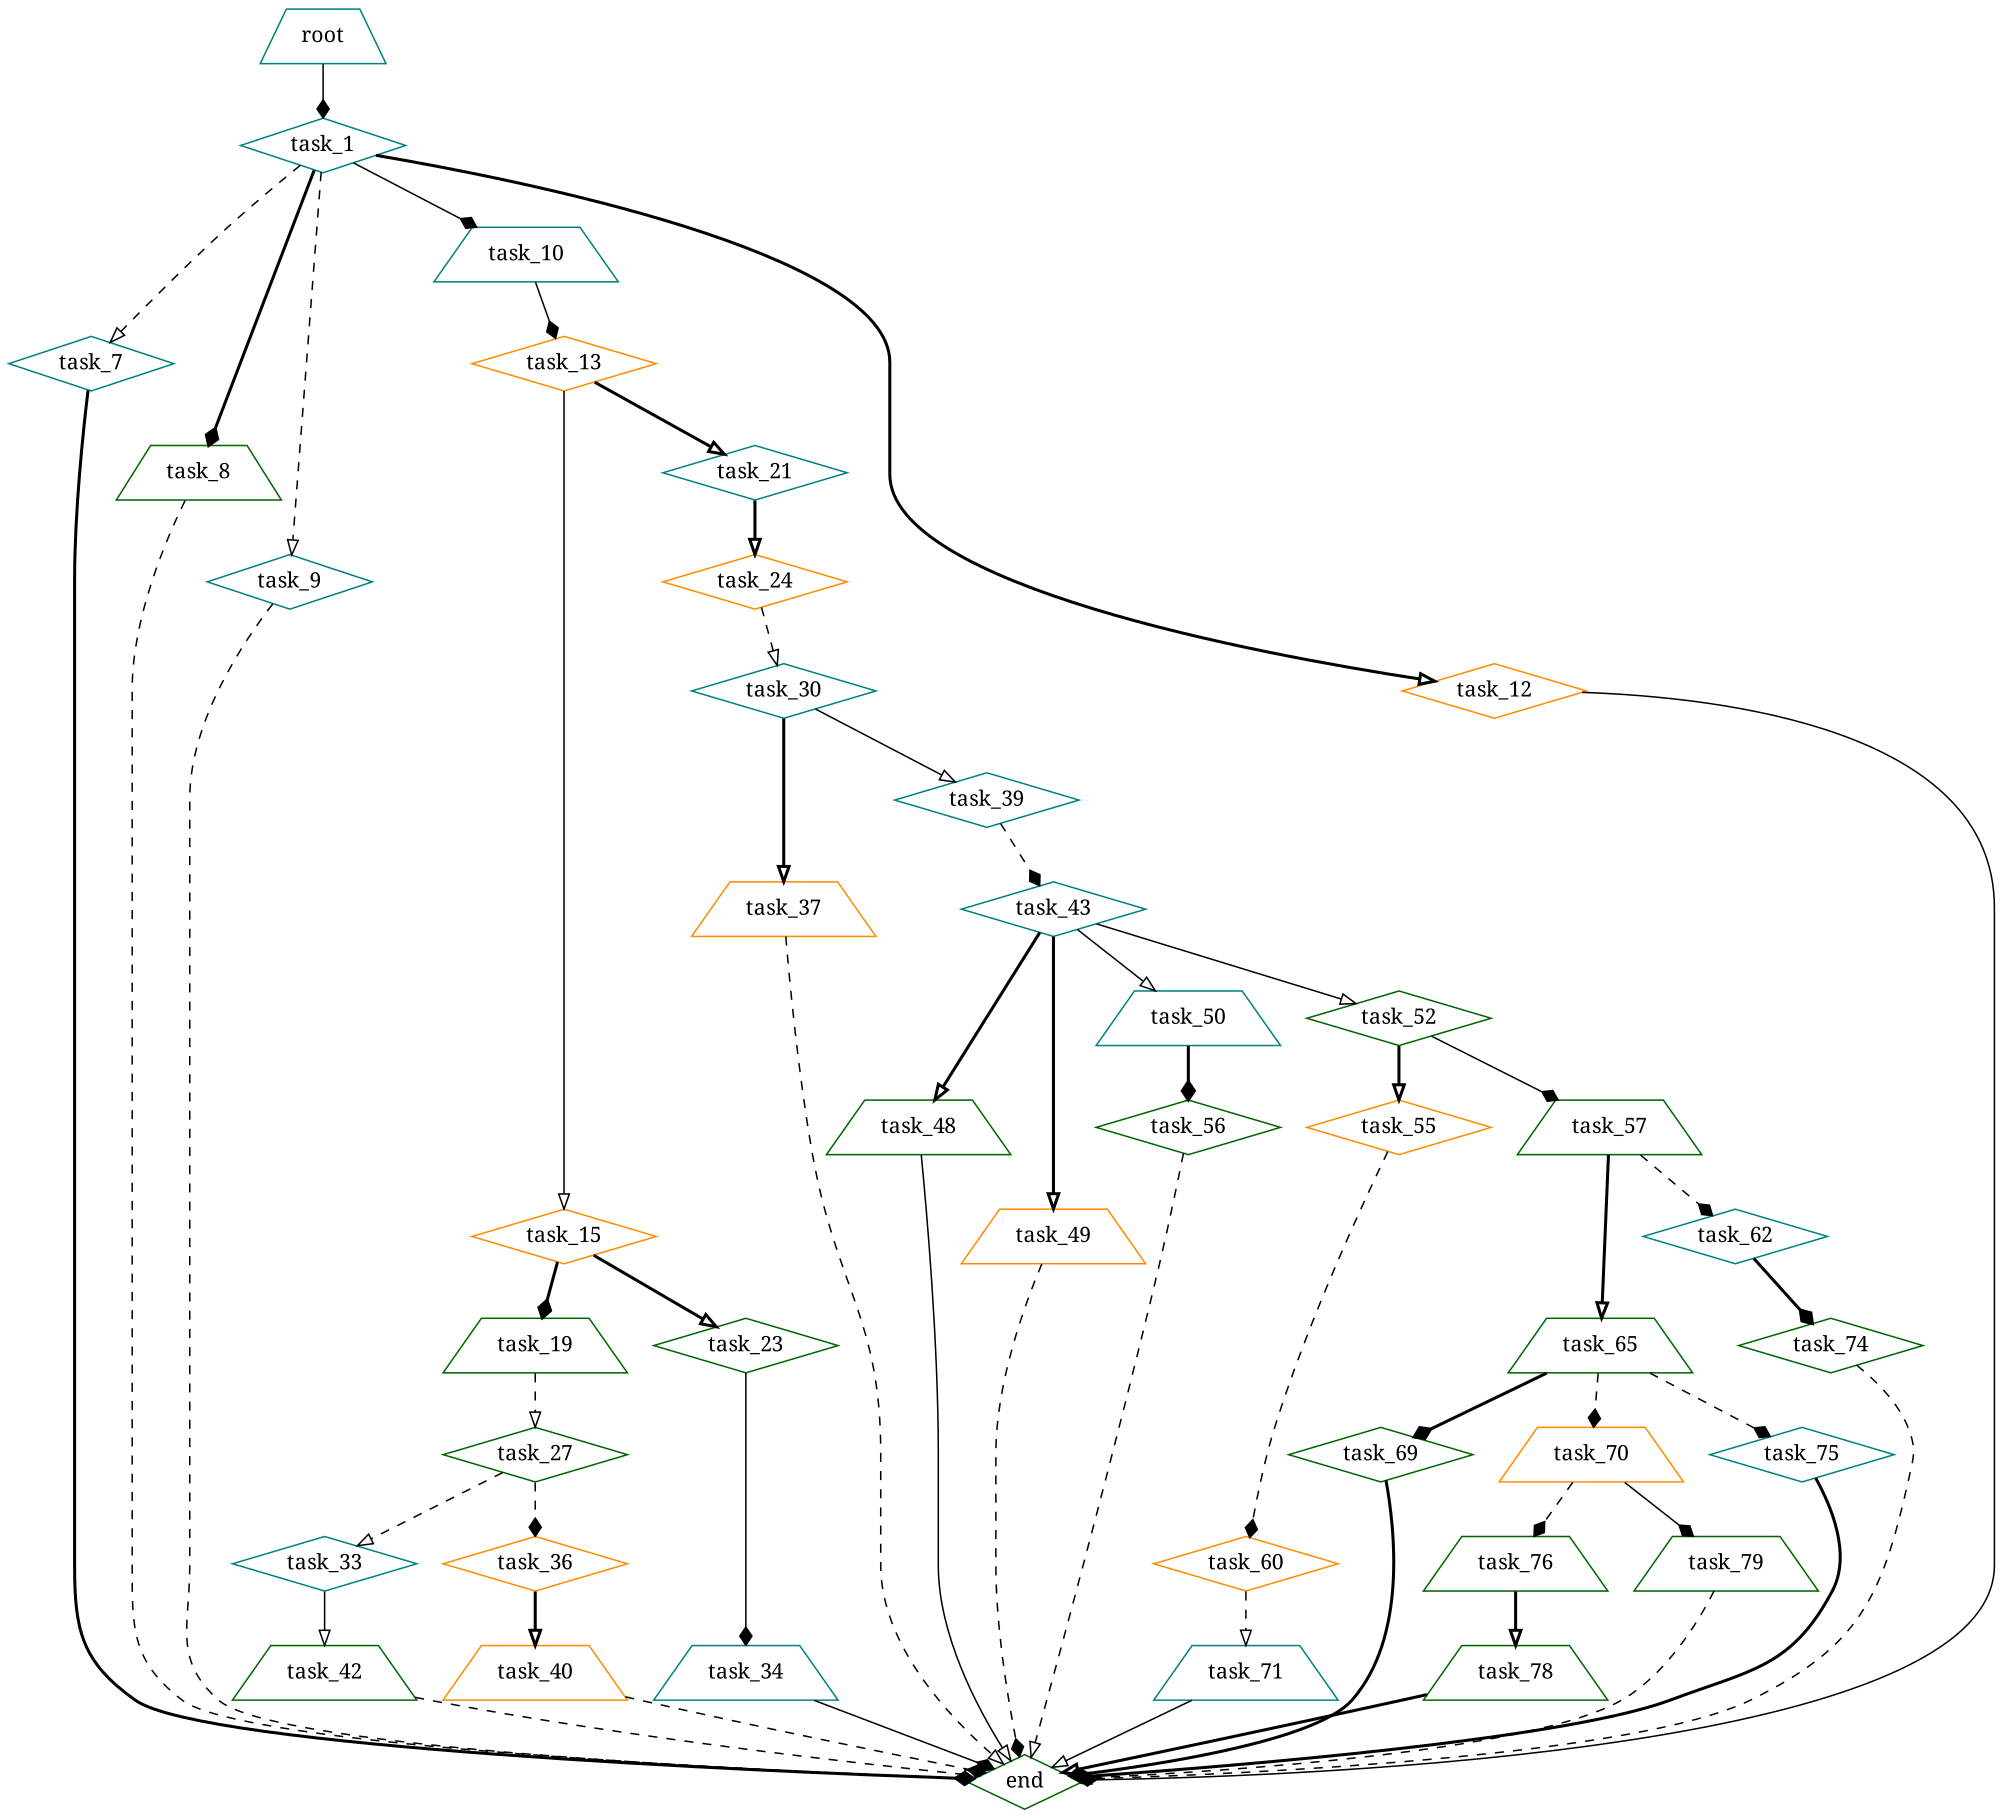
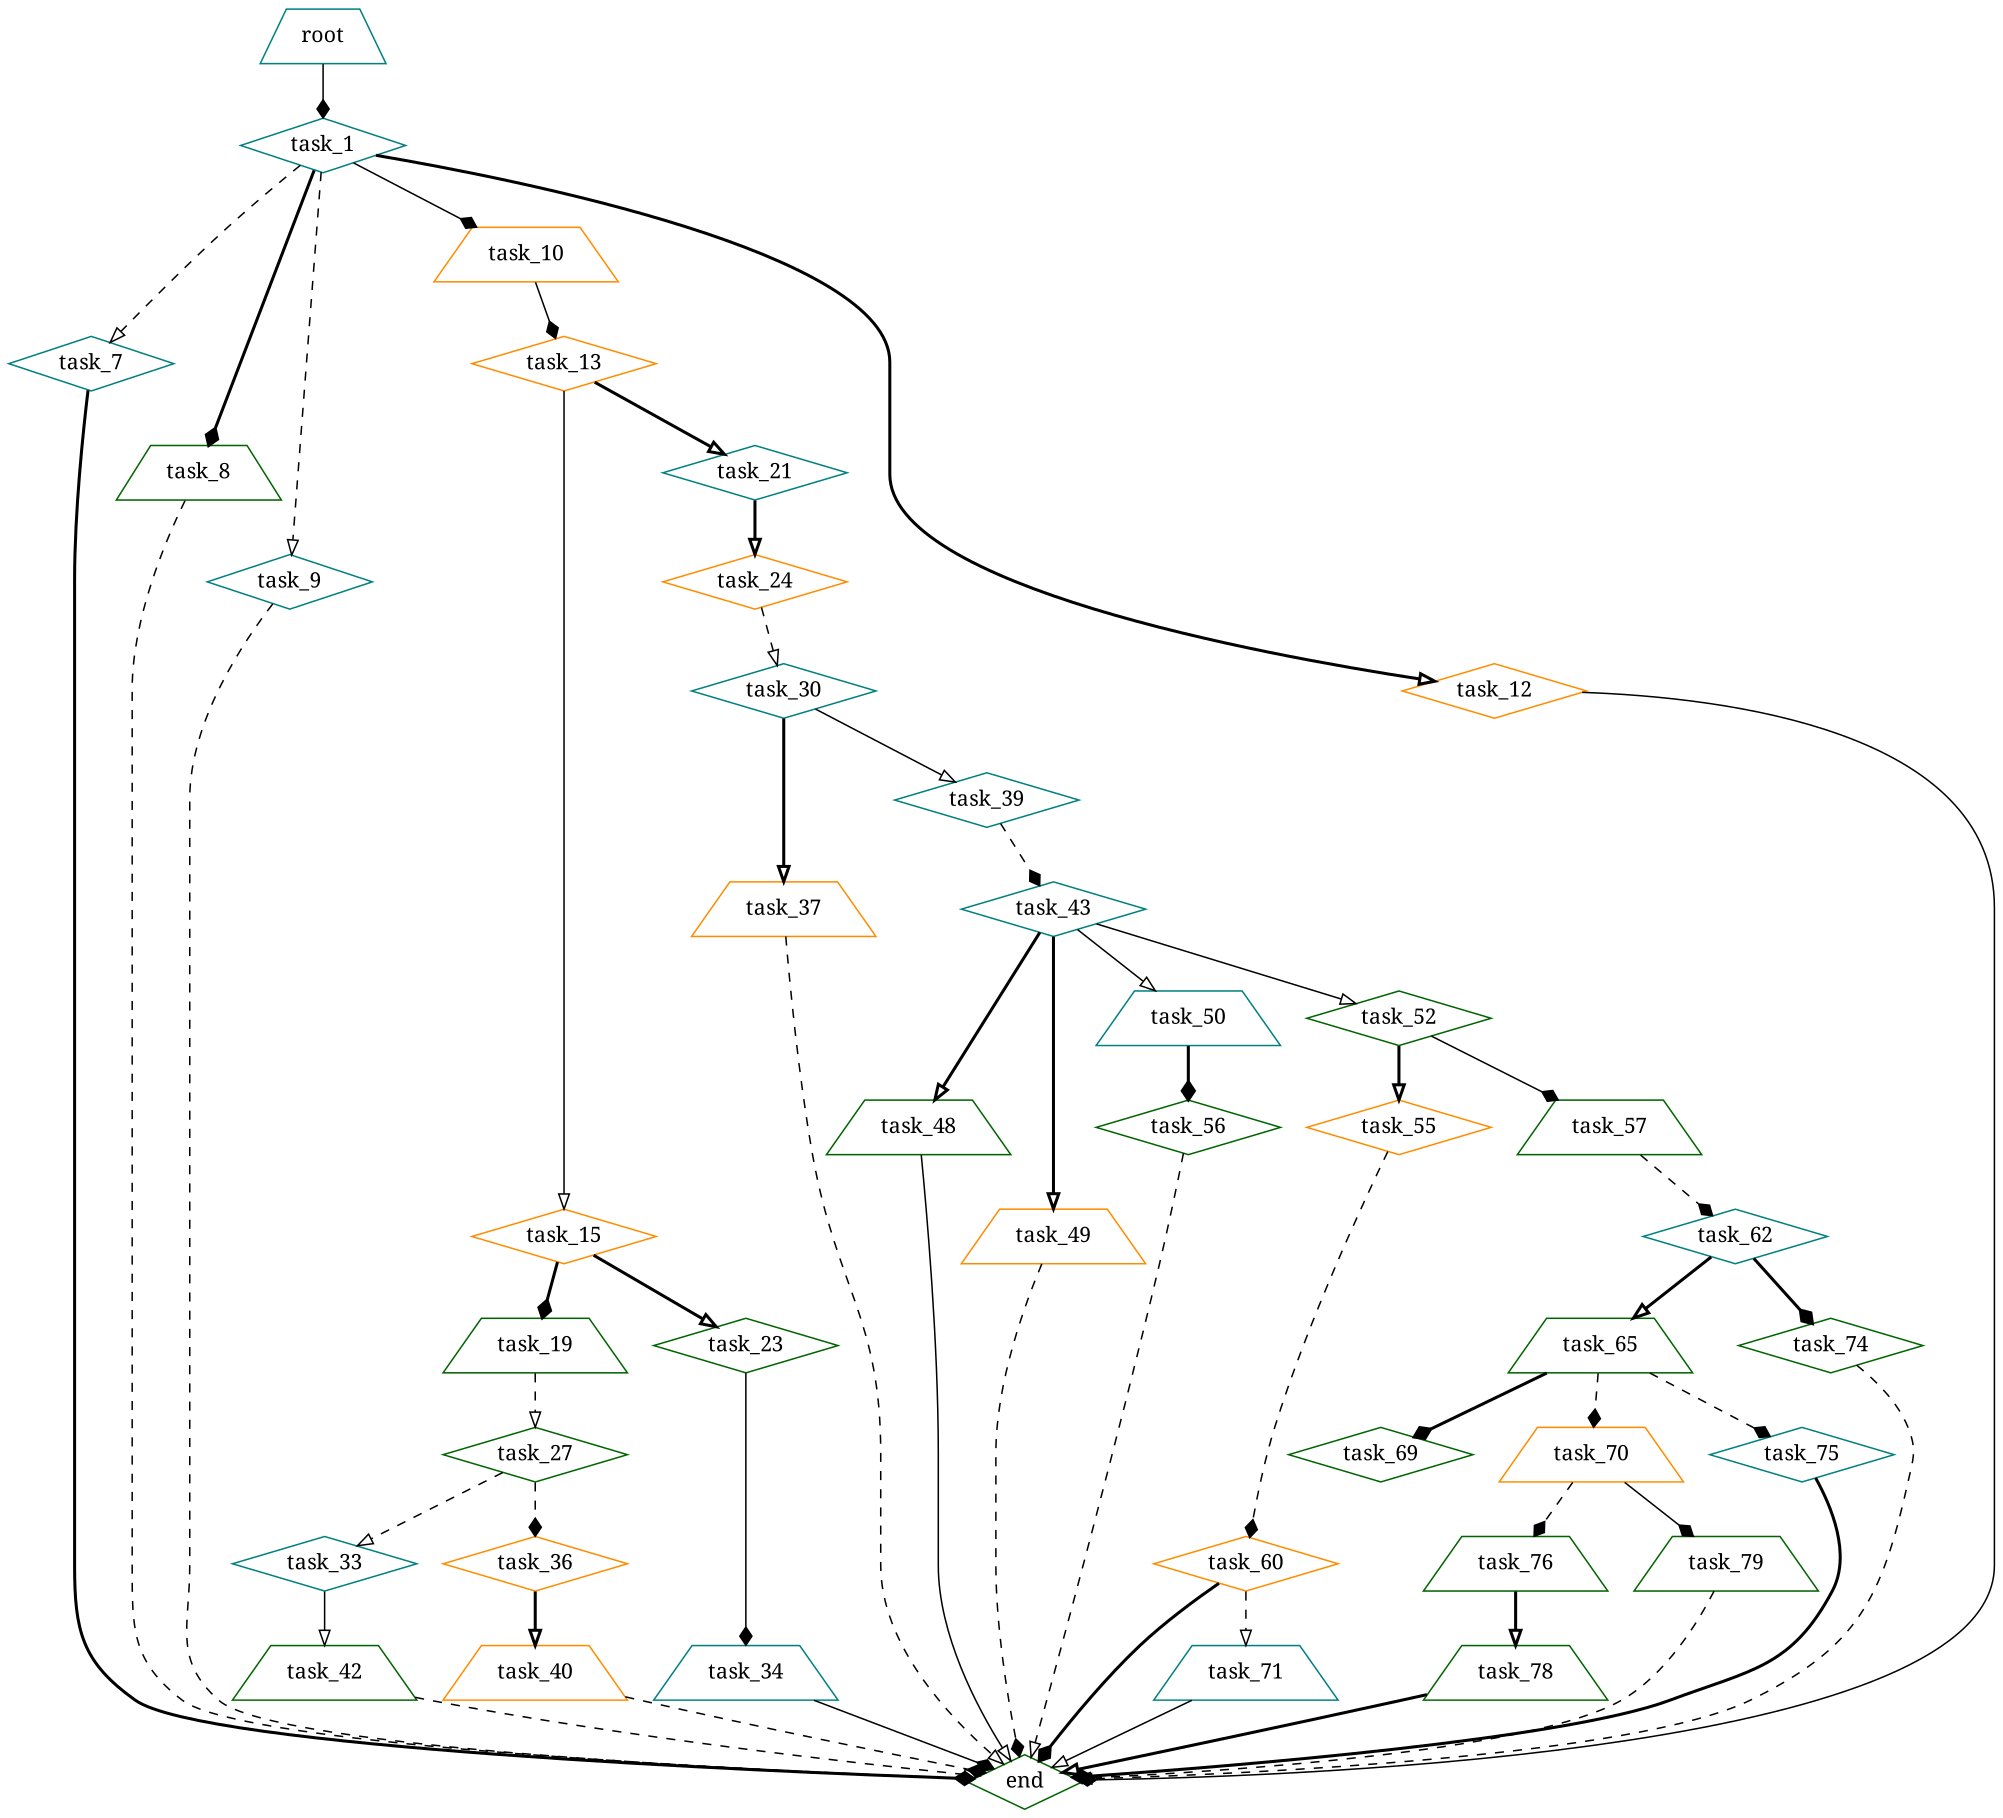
node "task_10": color teal -> darkorange
edge "task_57" -> "task_65": now "task_62" -> "task_65"
edge "task_69" -> "end": now "task_60" -> "end"
